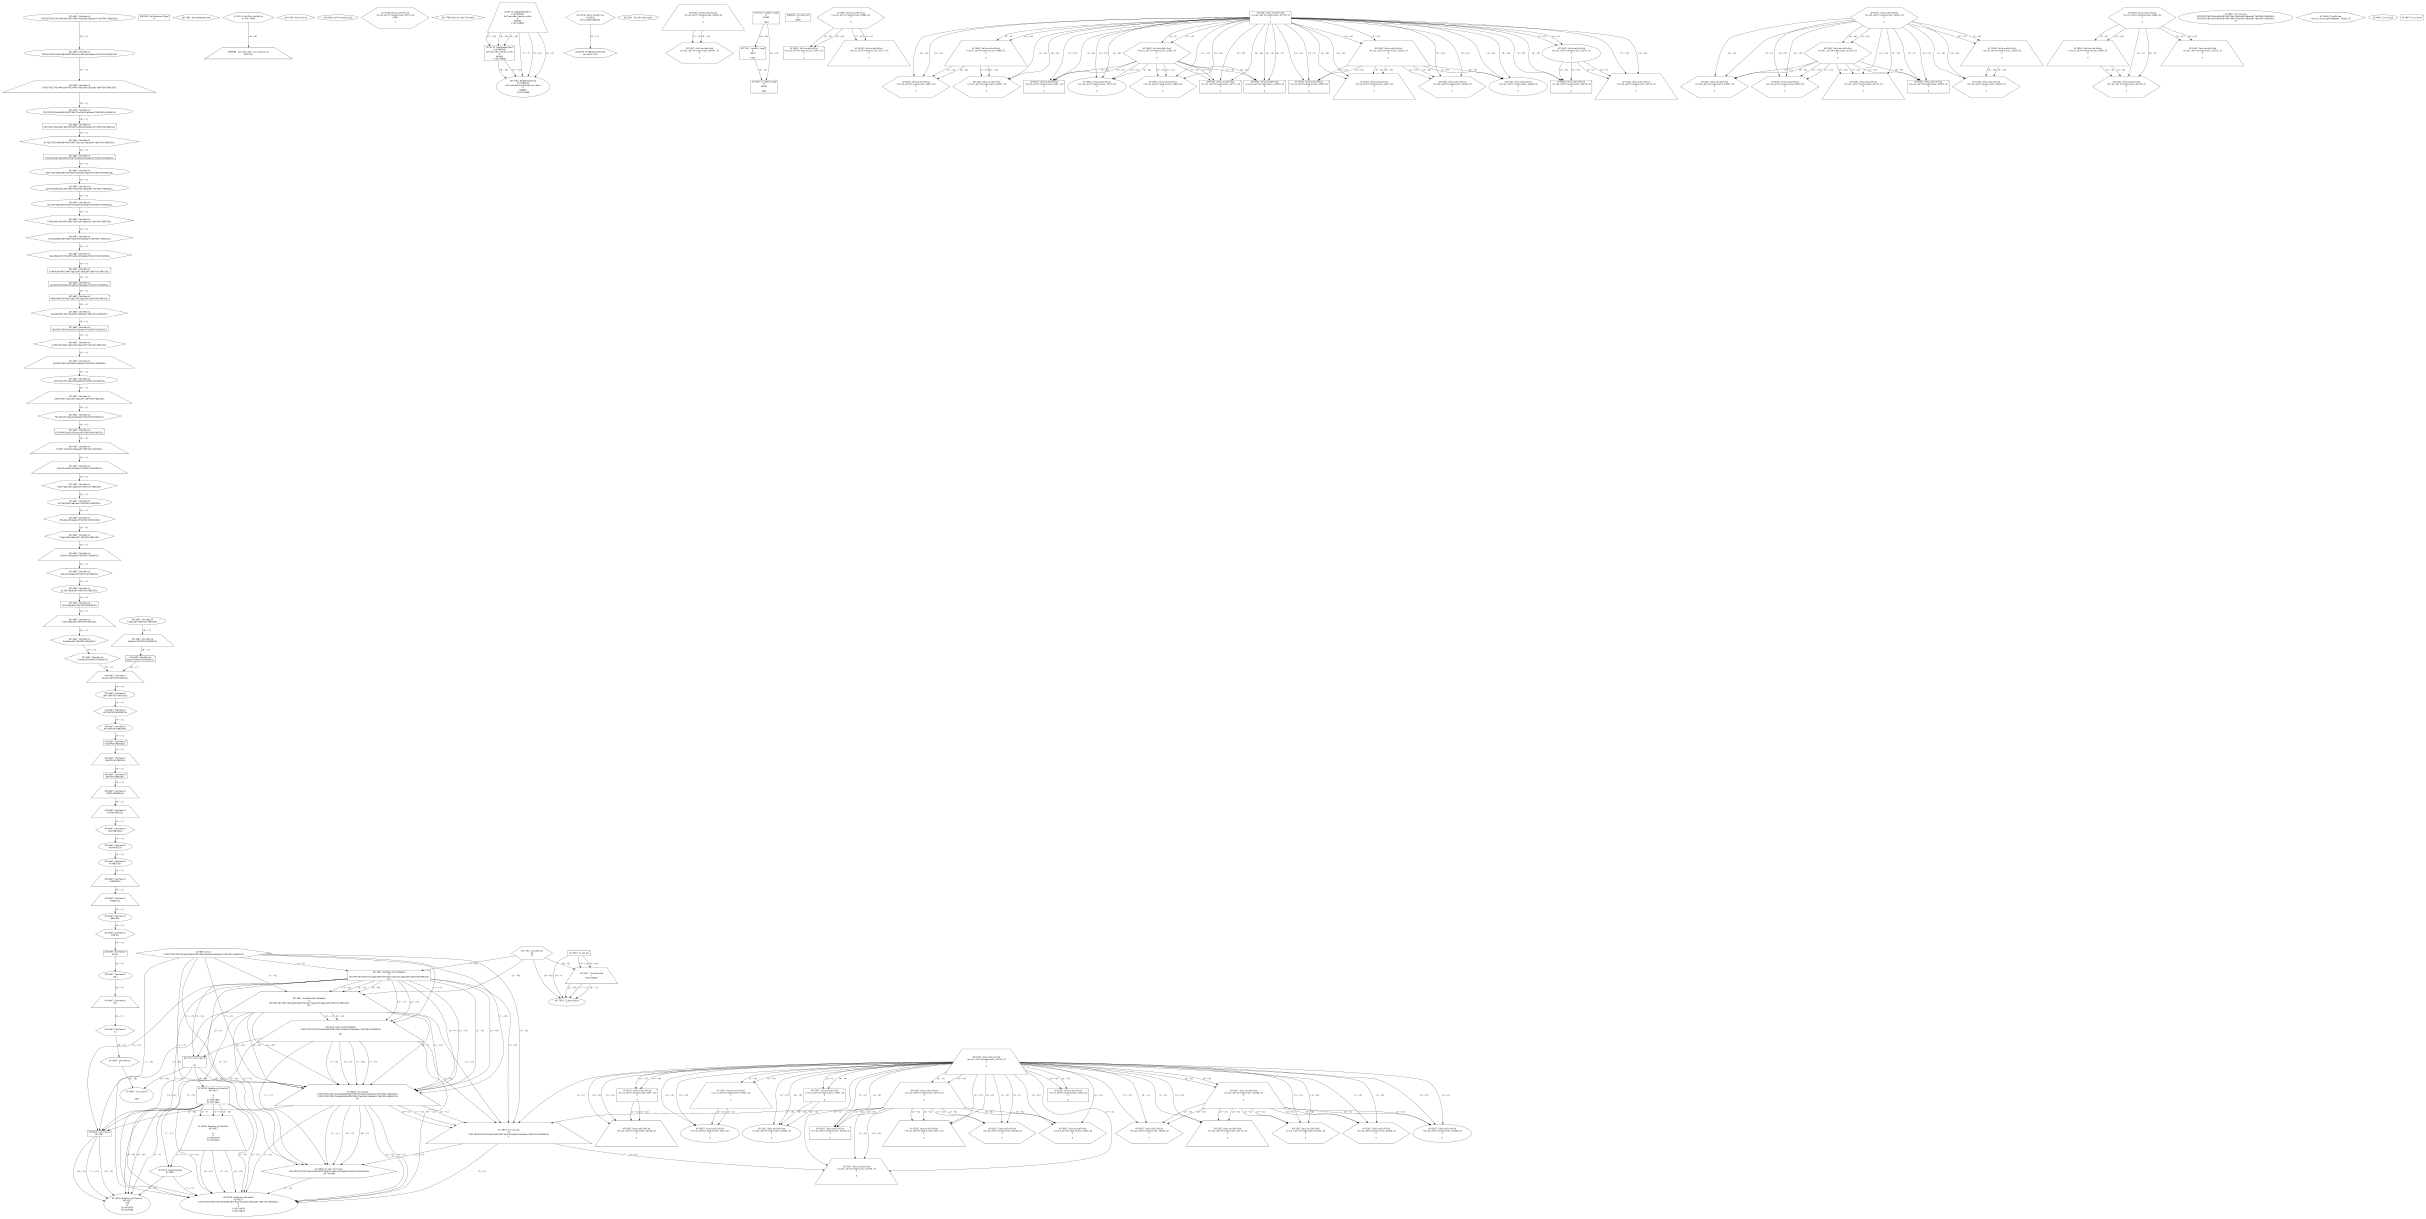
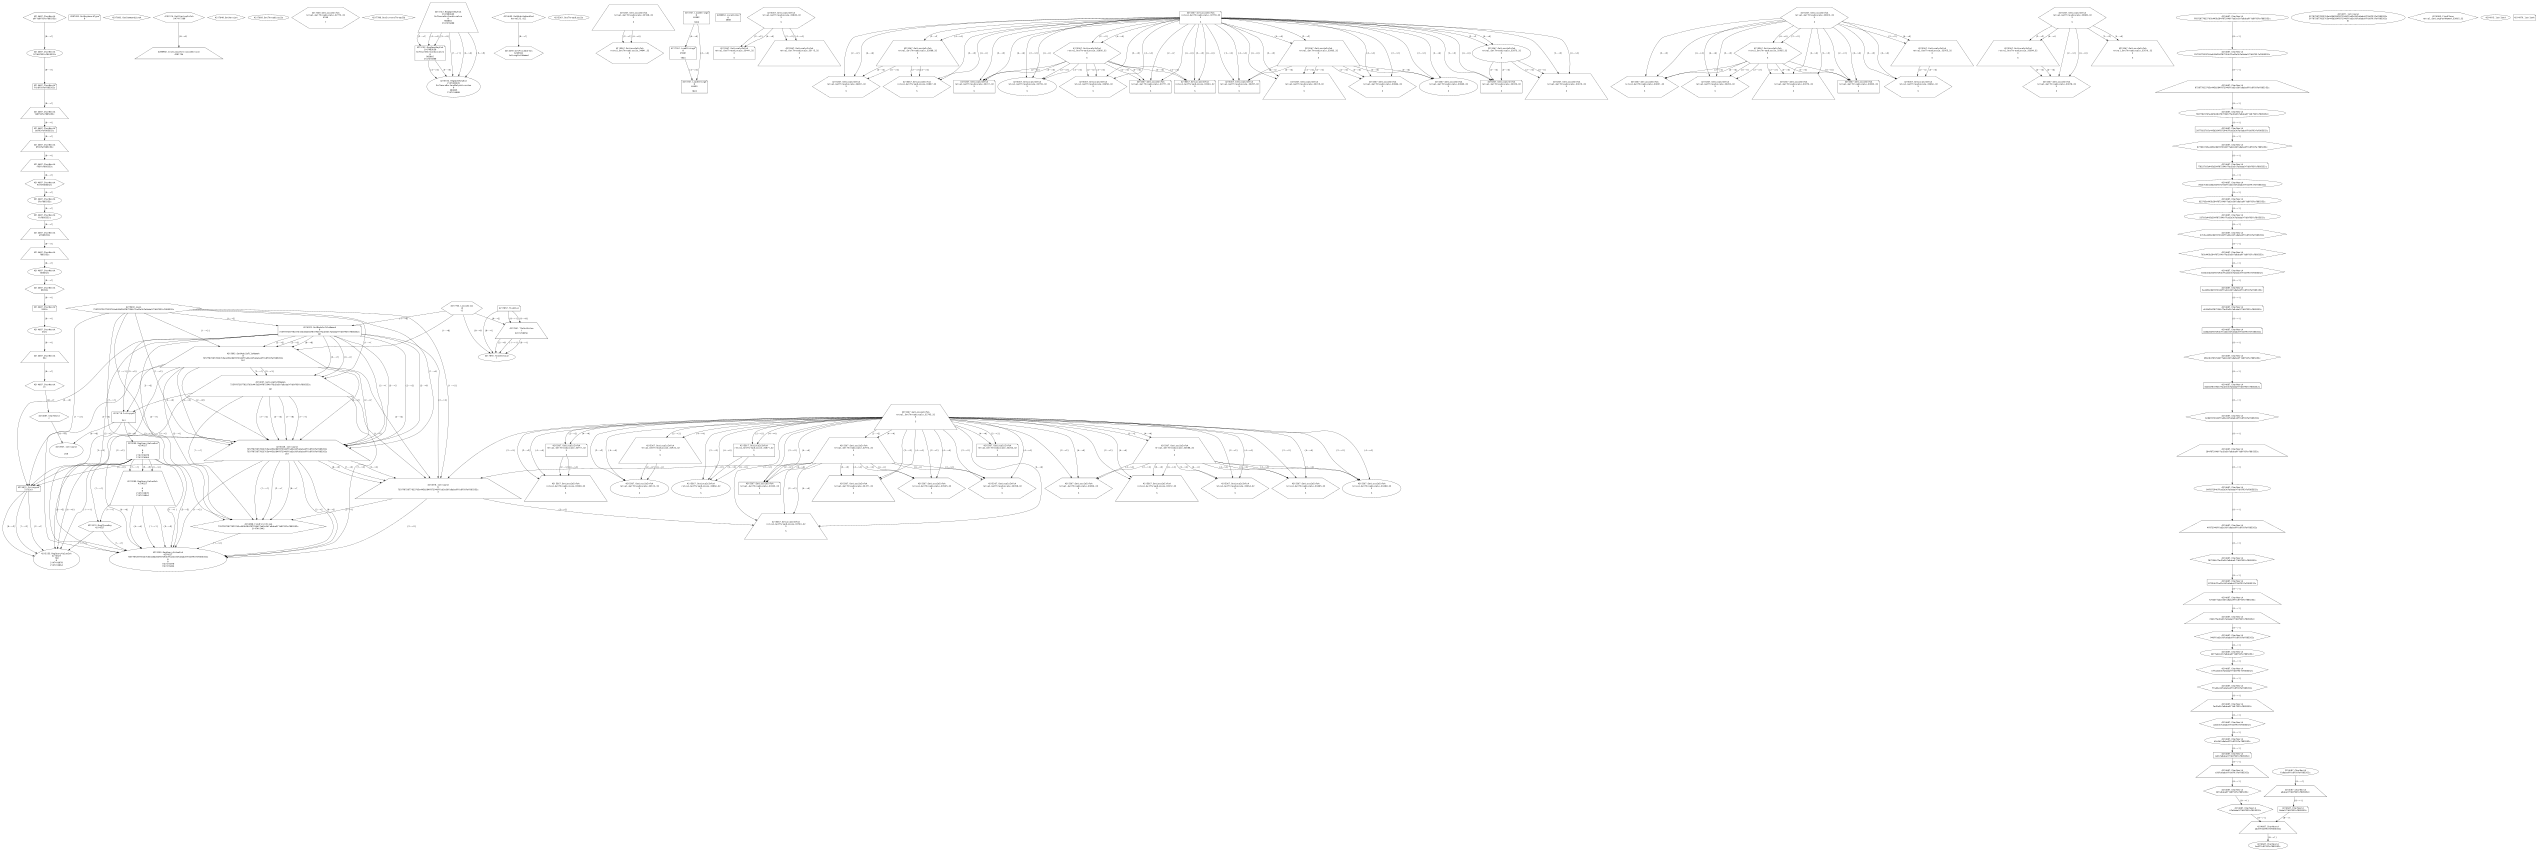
edge "4214670.GetProcAddress 6295592 GetLongPathNameA" -> "4214653.GetModuleHandleA kernel32.dll": reversed
edge "4214607.CharNextA ba9f1b8f93fef885352c" -> "4214607.CharNextA a9f1b8f93fef885352c": removed, label "(0-->1)"
